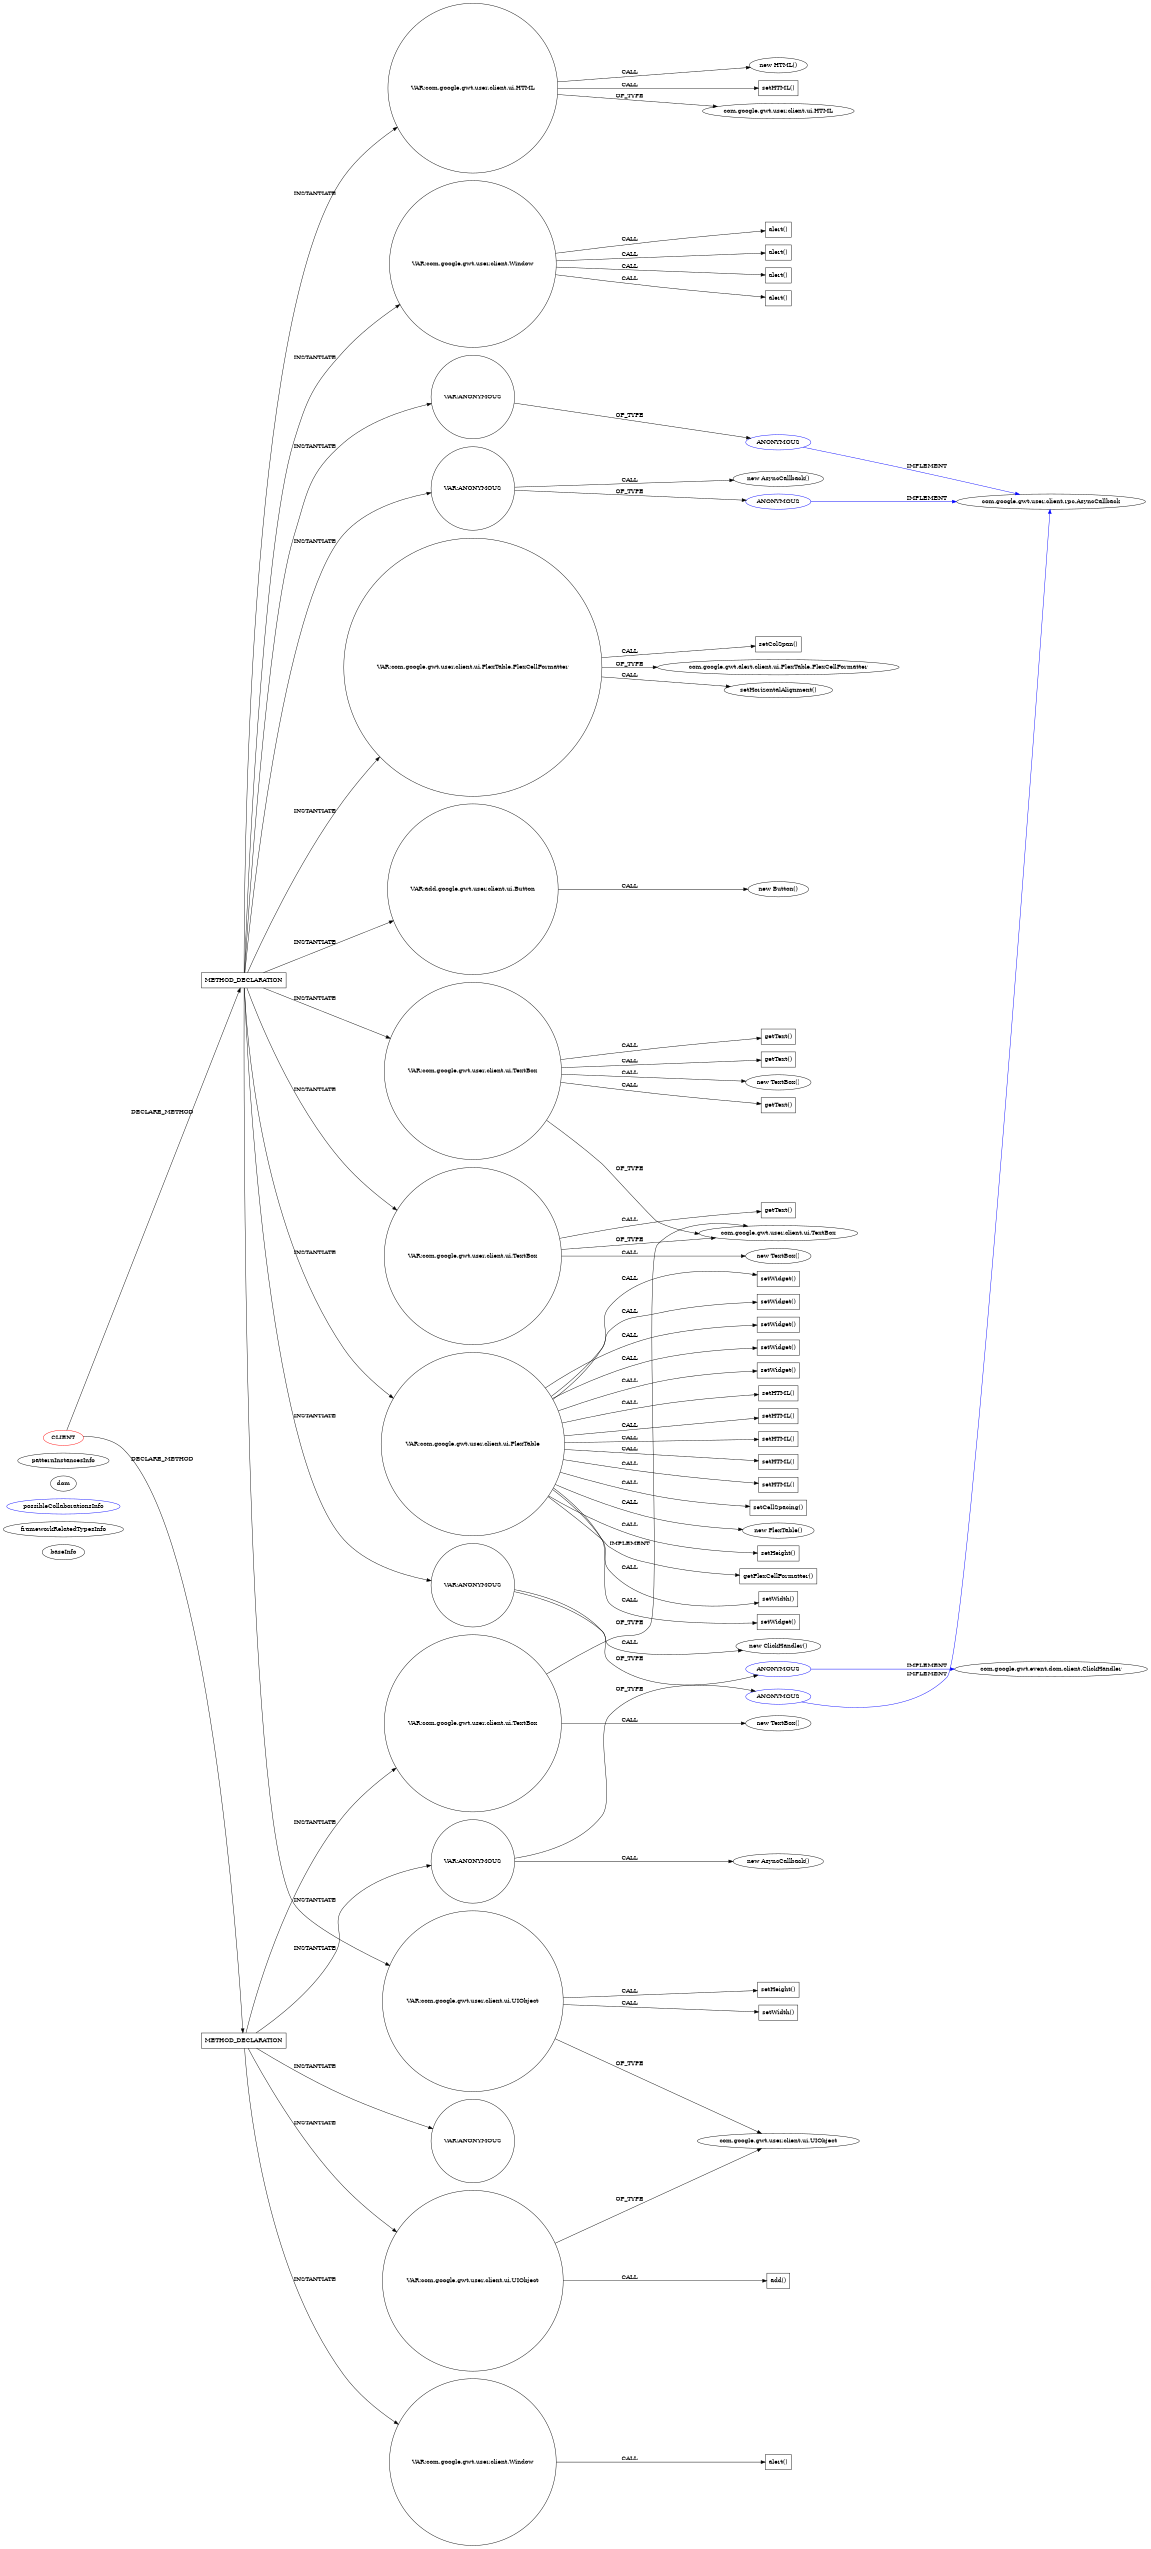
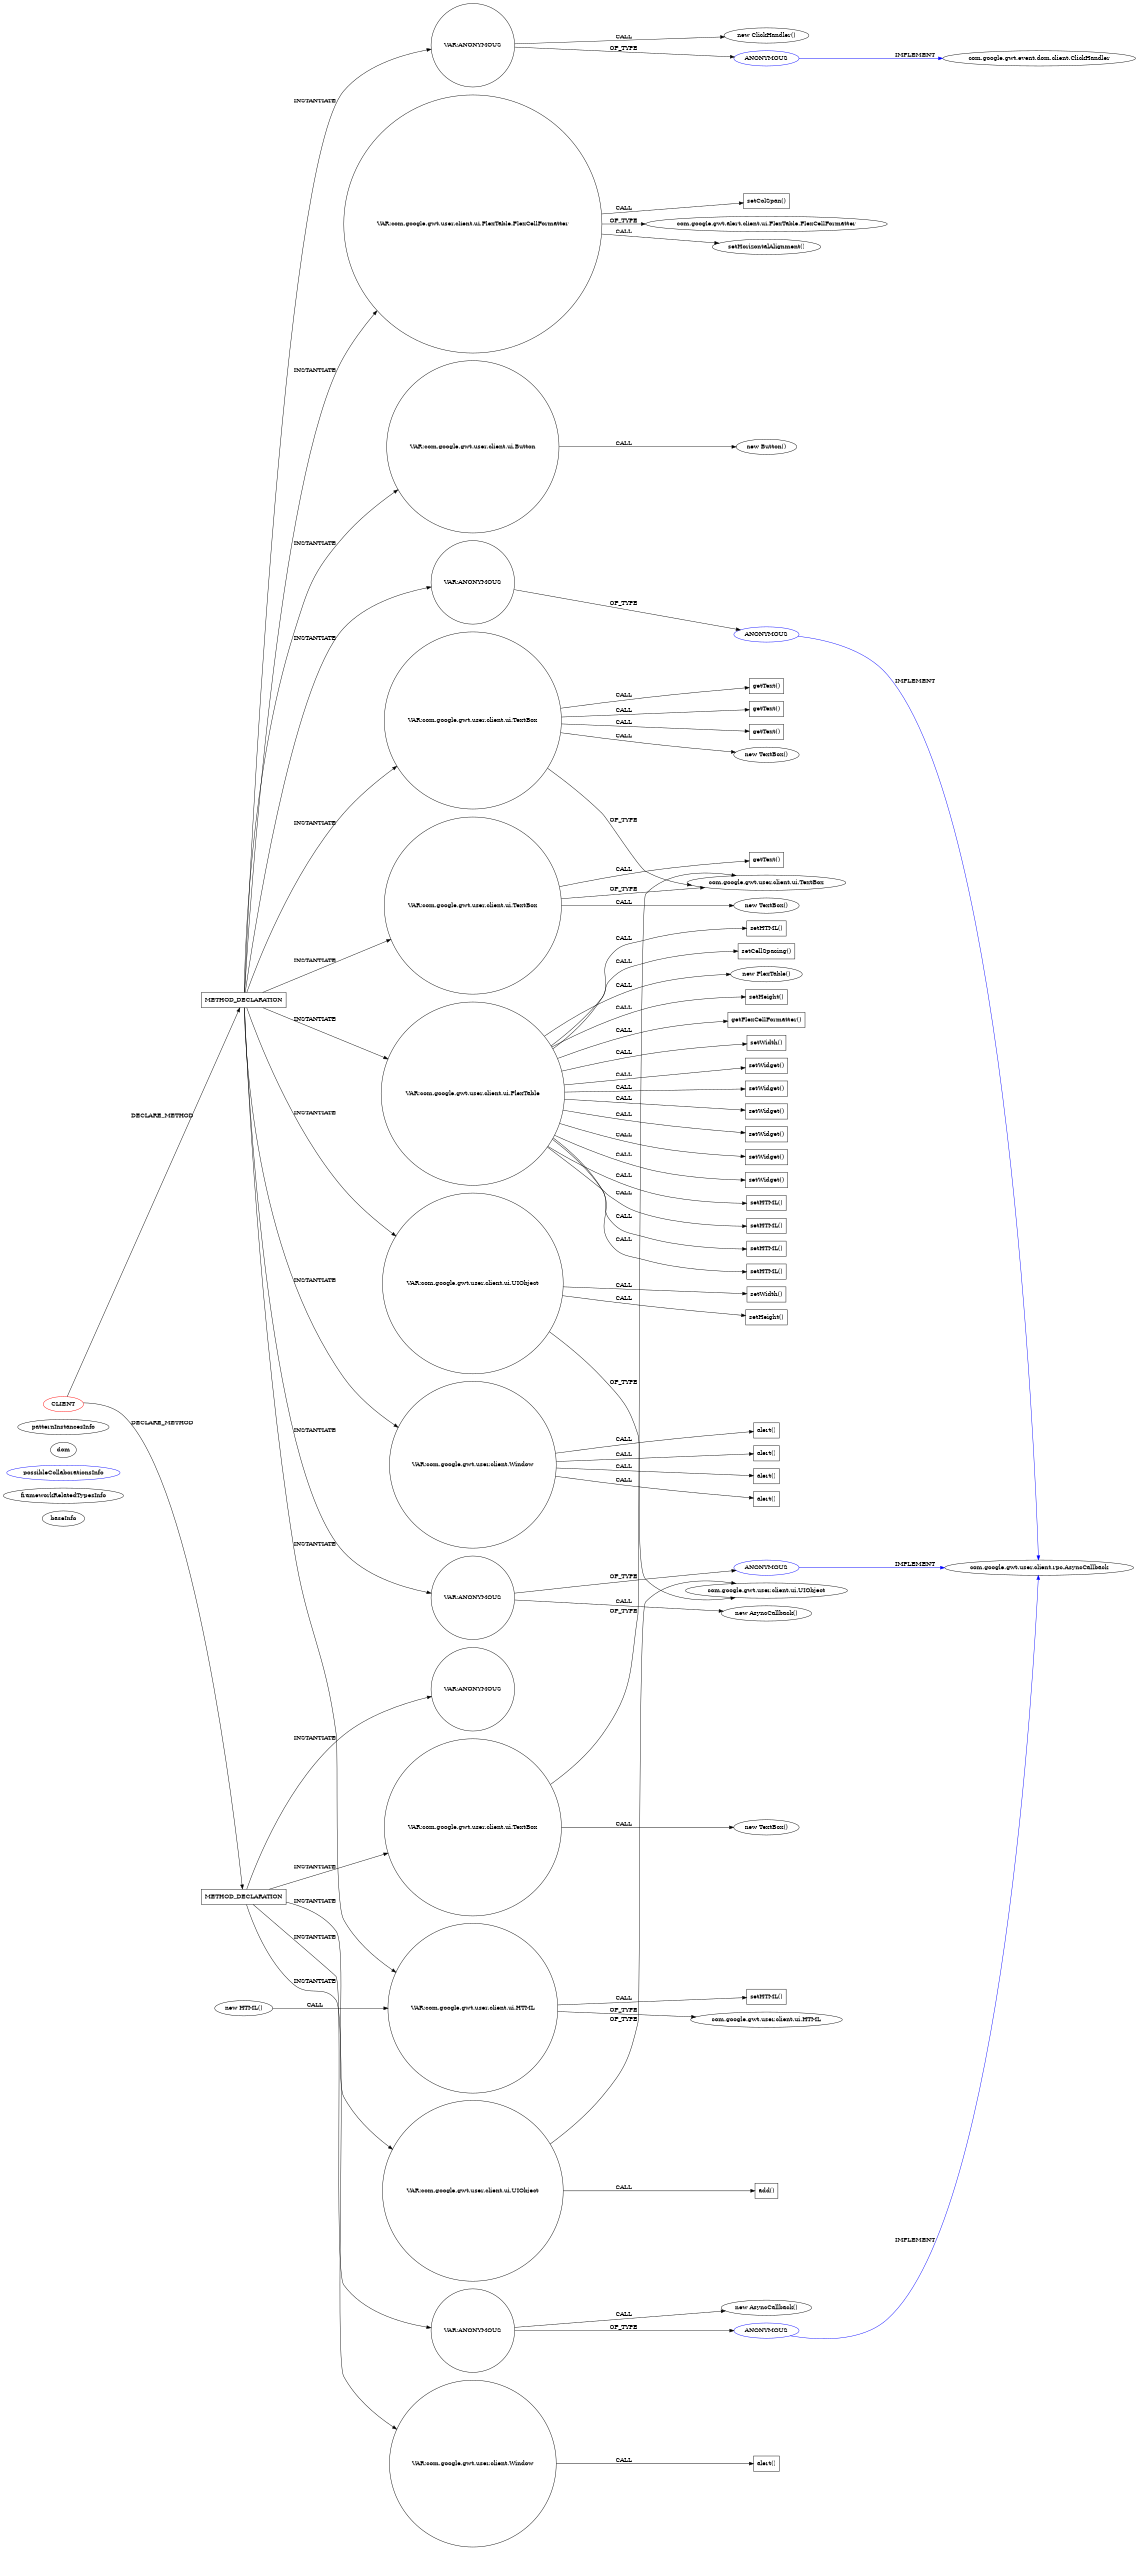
edge "VAR:com.google.gwt.user.client.ui.HTML" -> "new HTML()": reversed
node "VAR:add.google.gwt.user.client.ui.Button": label "VAR:add.google.gwt.user.client.ui.Button" -> "VAR:com.google.gwt.user.client.ui.Button"
edge "VAR:com.google.gwt.user.client.ui.FlexTable" -> "getFlexCellFormatter()": label "IMPLEMENT" -> "CALL"
